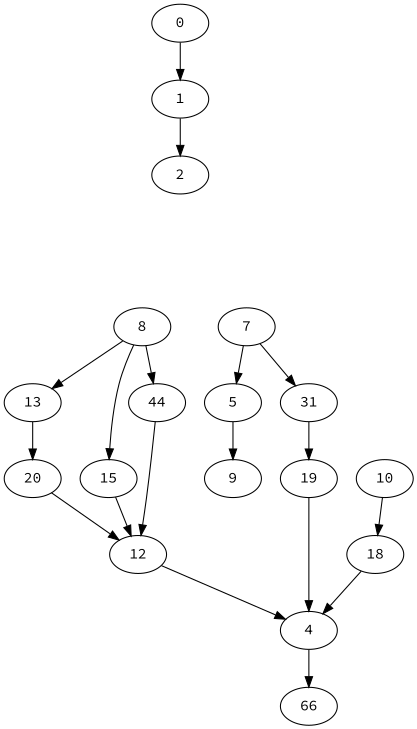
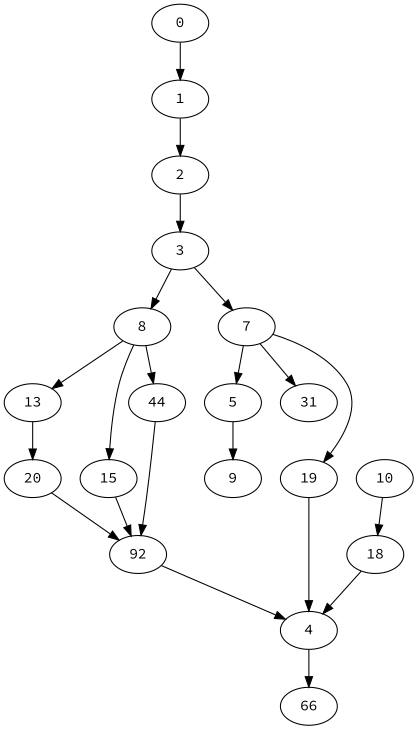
node "3": added
edge "31" -> "19": now "7" -> "19"
node "12": label "12" -> "92"
